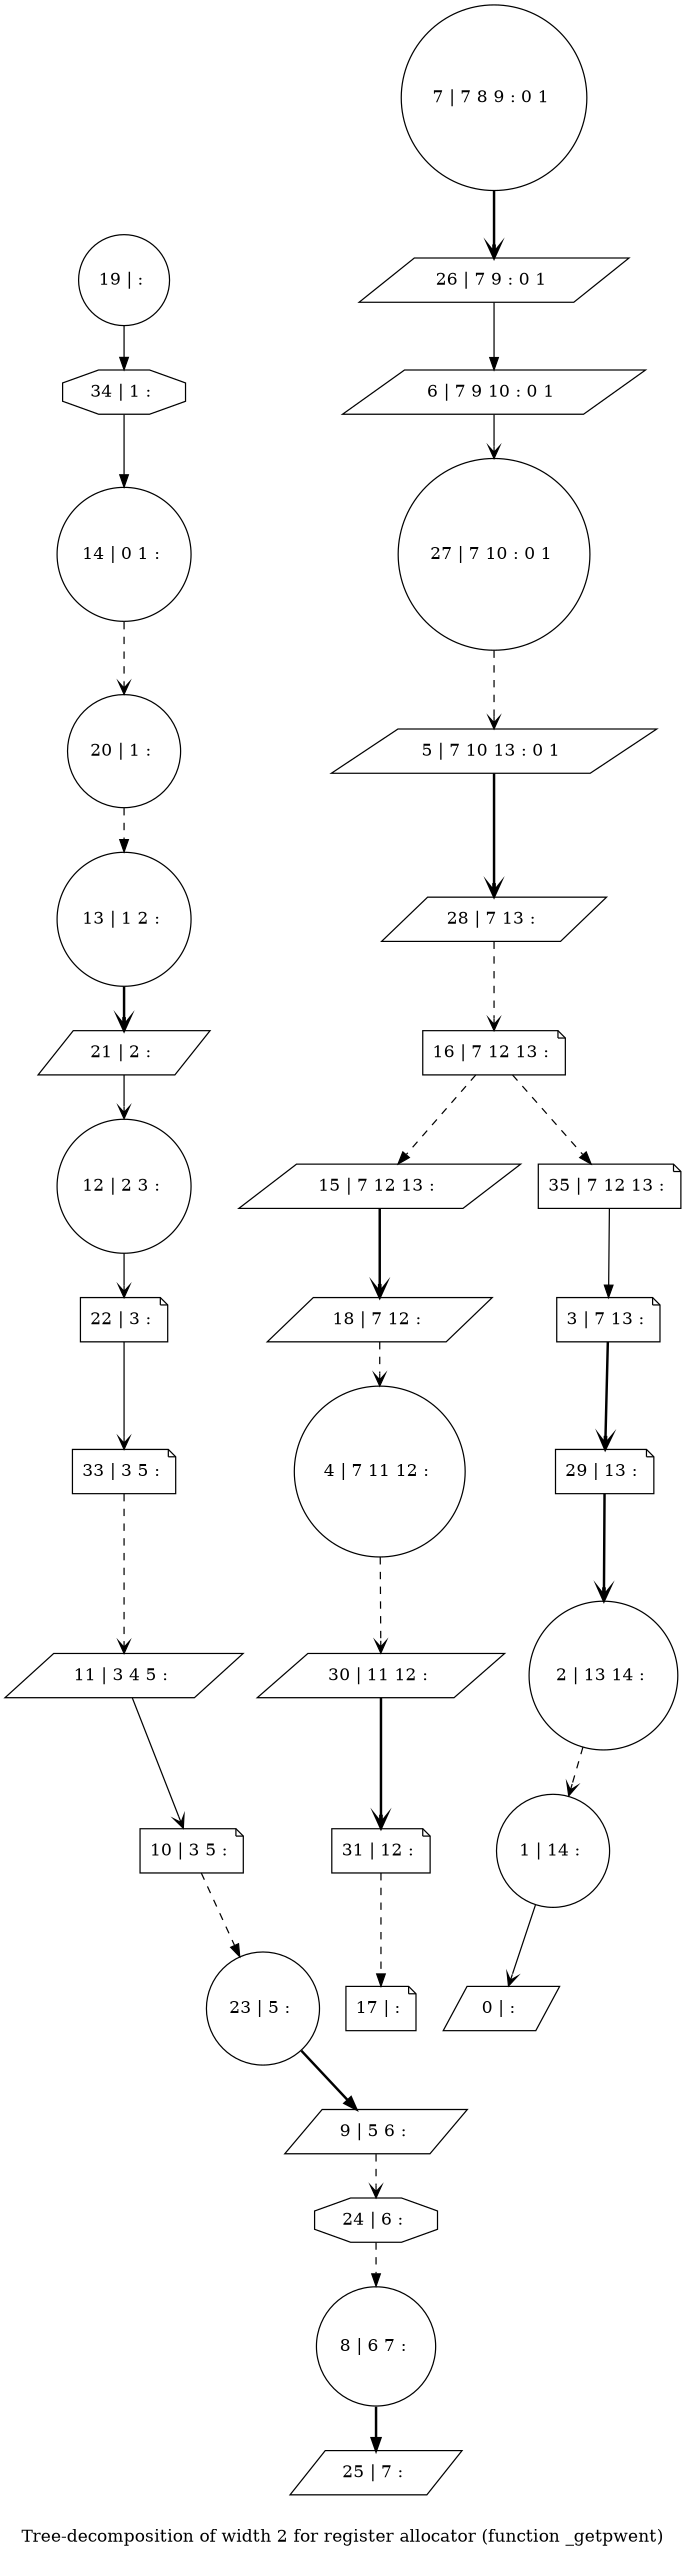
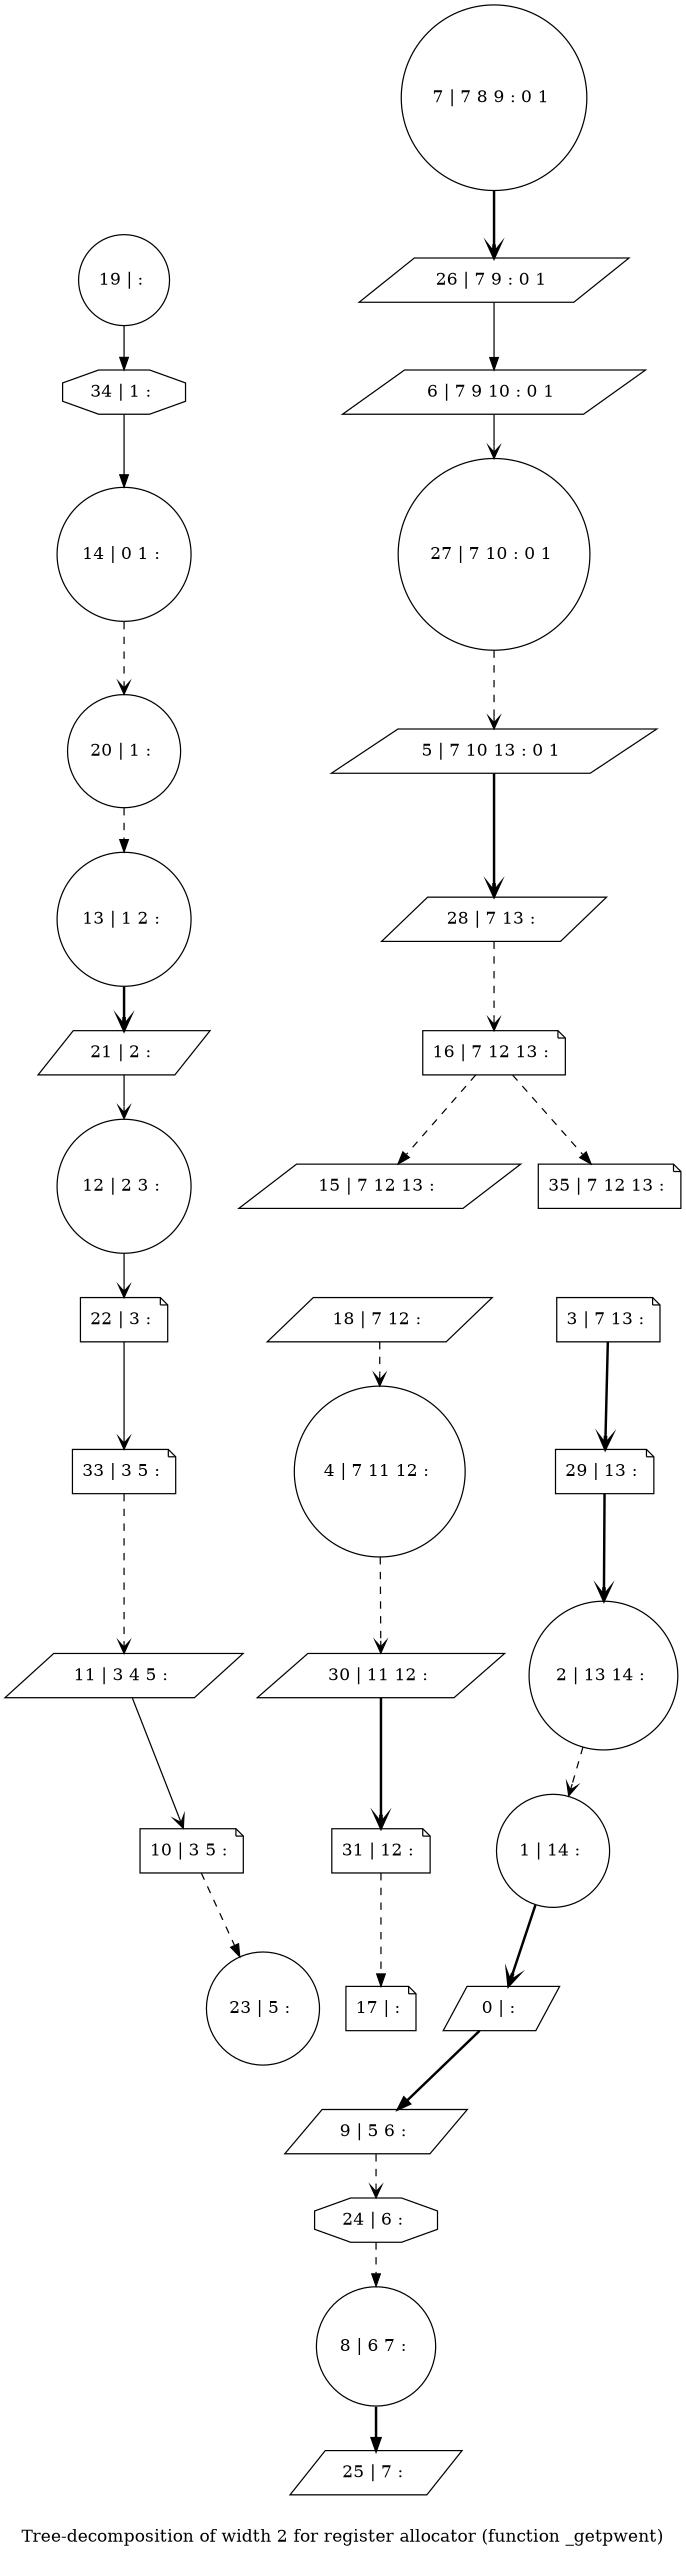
edge "15 | 7 12 13 :" -> "18 | 7 12 :": removed
edge "35 | 7 12 13 :" -> "3 | 7 13 :": removed
edge "1 | 14 :" -> "0 | :": style solid -> bold
edge "23 | 5 :" -> "9 | 5 6 :": now "0 | :" -> "9 | 5 6 :"
